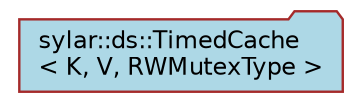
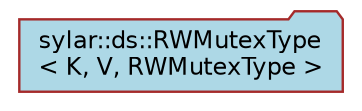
node "sylar::ds::TimedCache < K, V, RWMutexType >": label "sylar::ds::TimedCache < K, V, RWMutexType >" -> "sylar::ds::RWMutexType < K, V, RWMutexType >"
